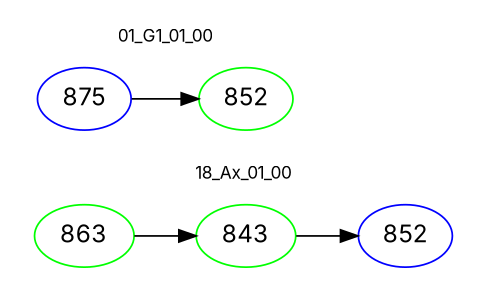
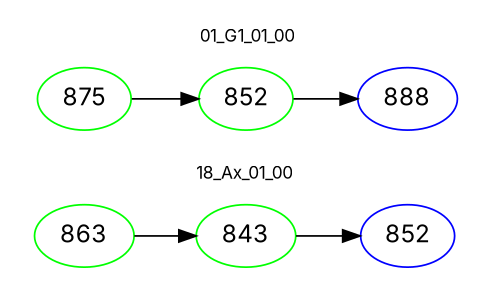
node "875": color blue -> green
node "888": added
